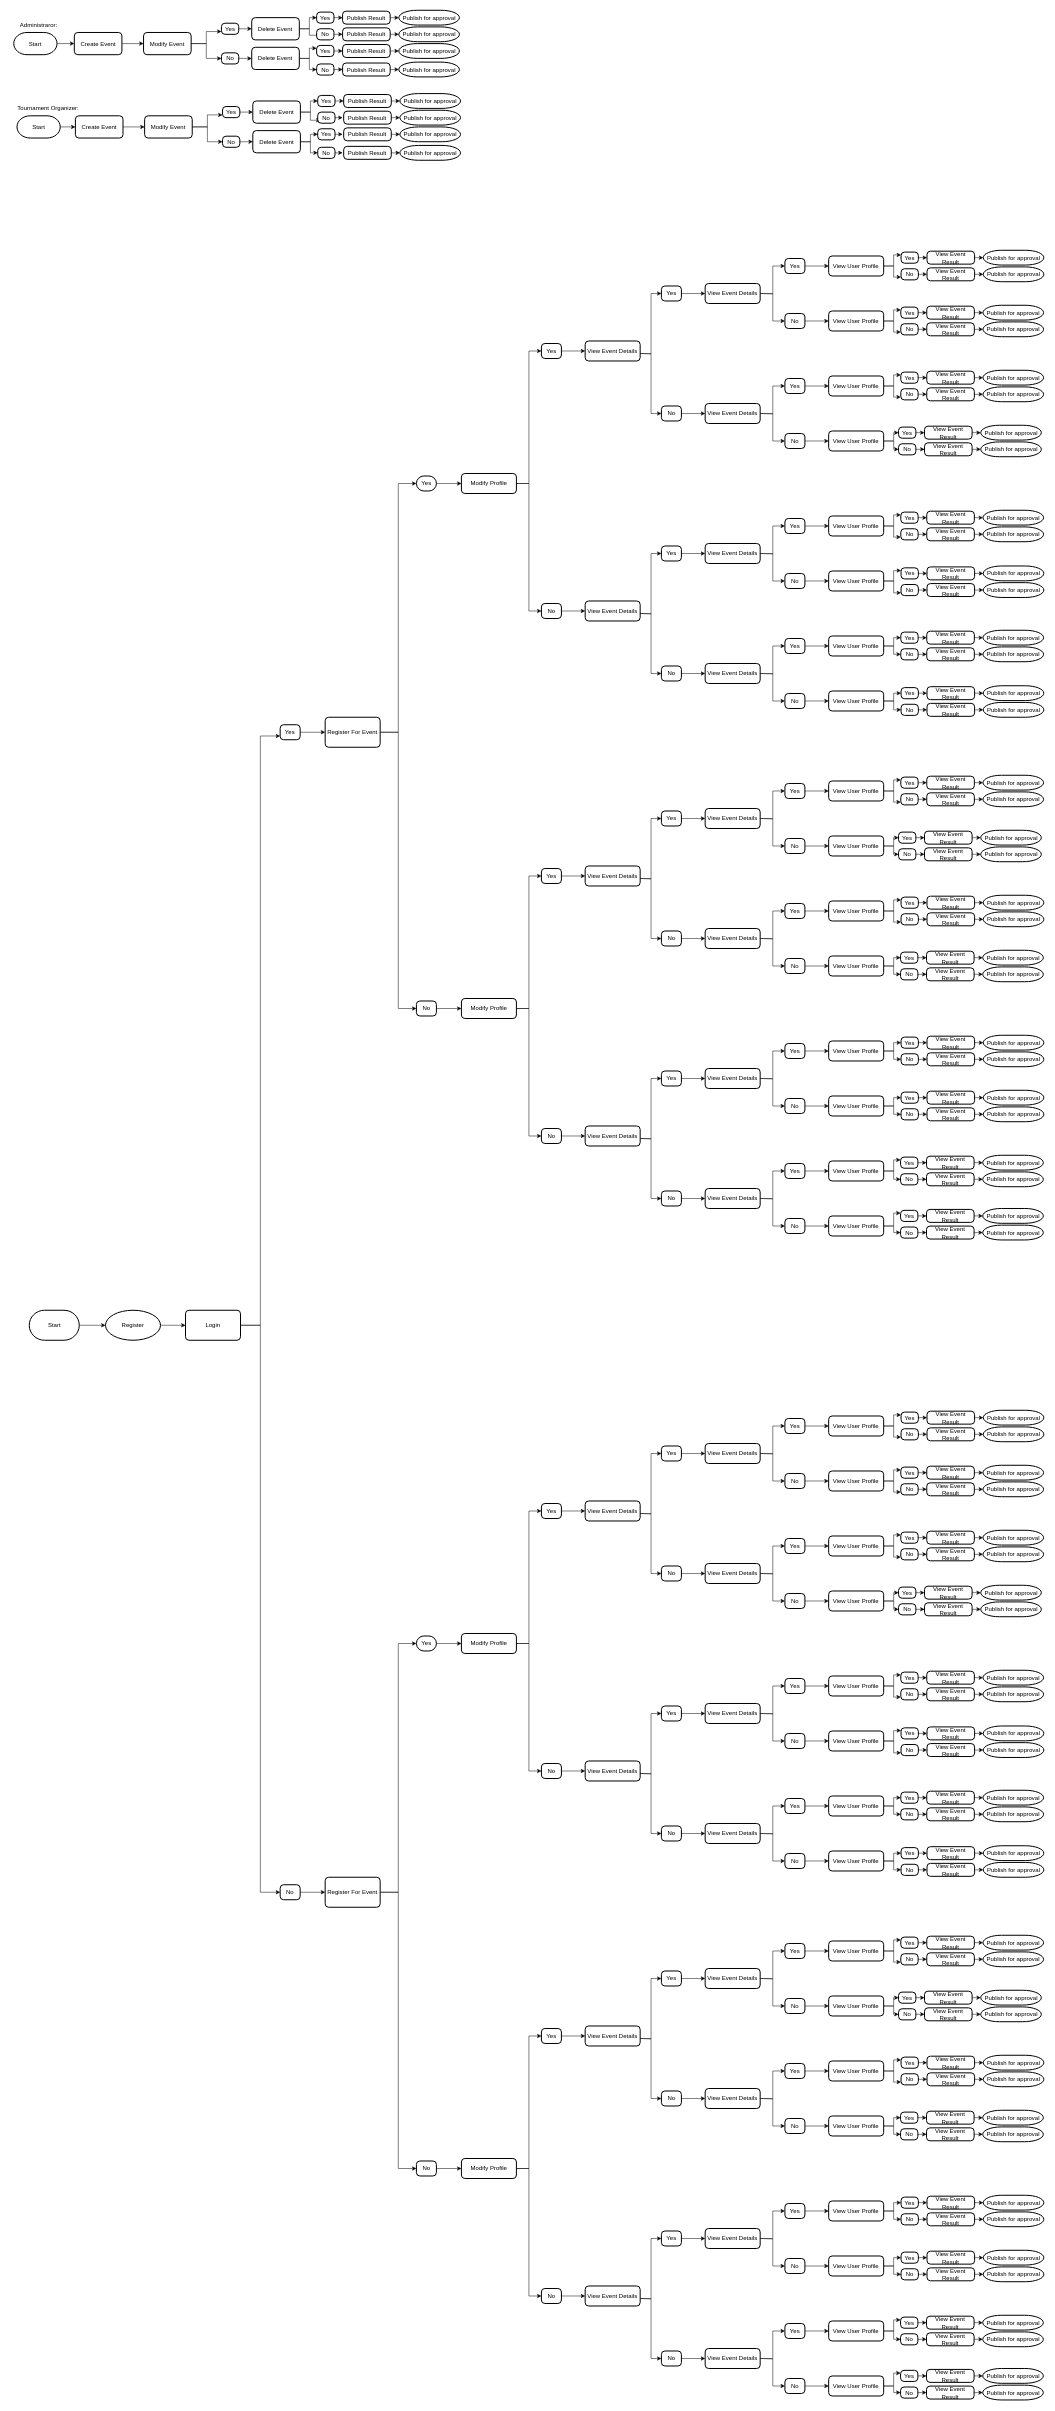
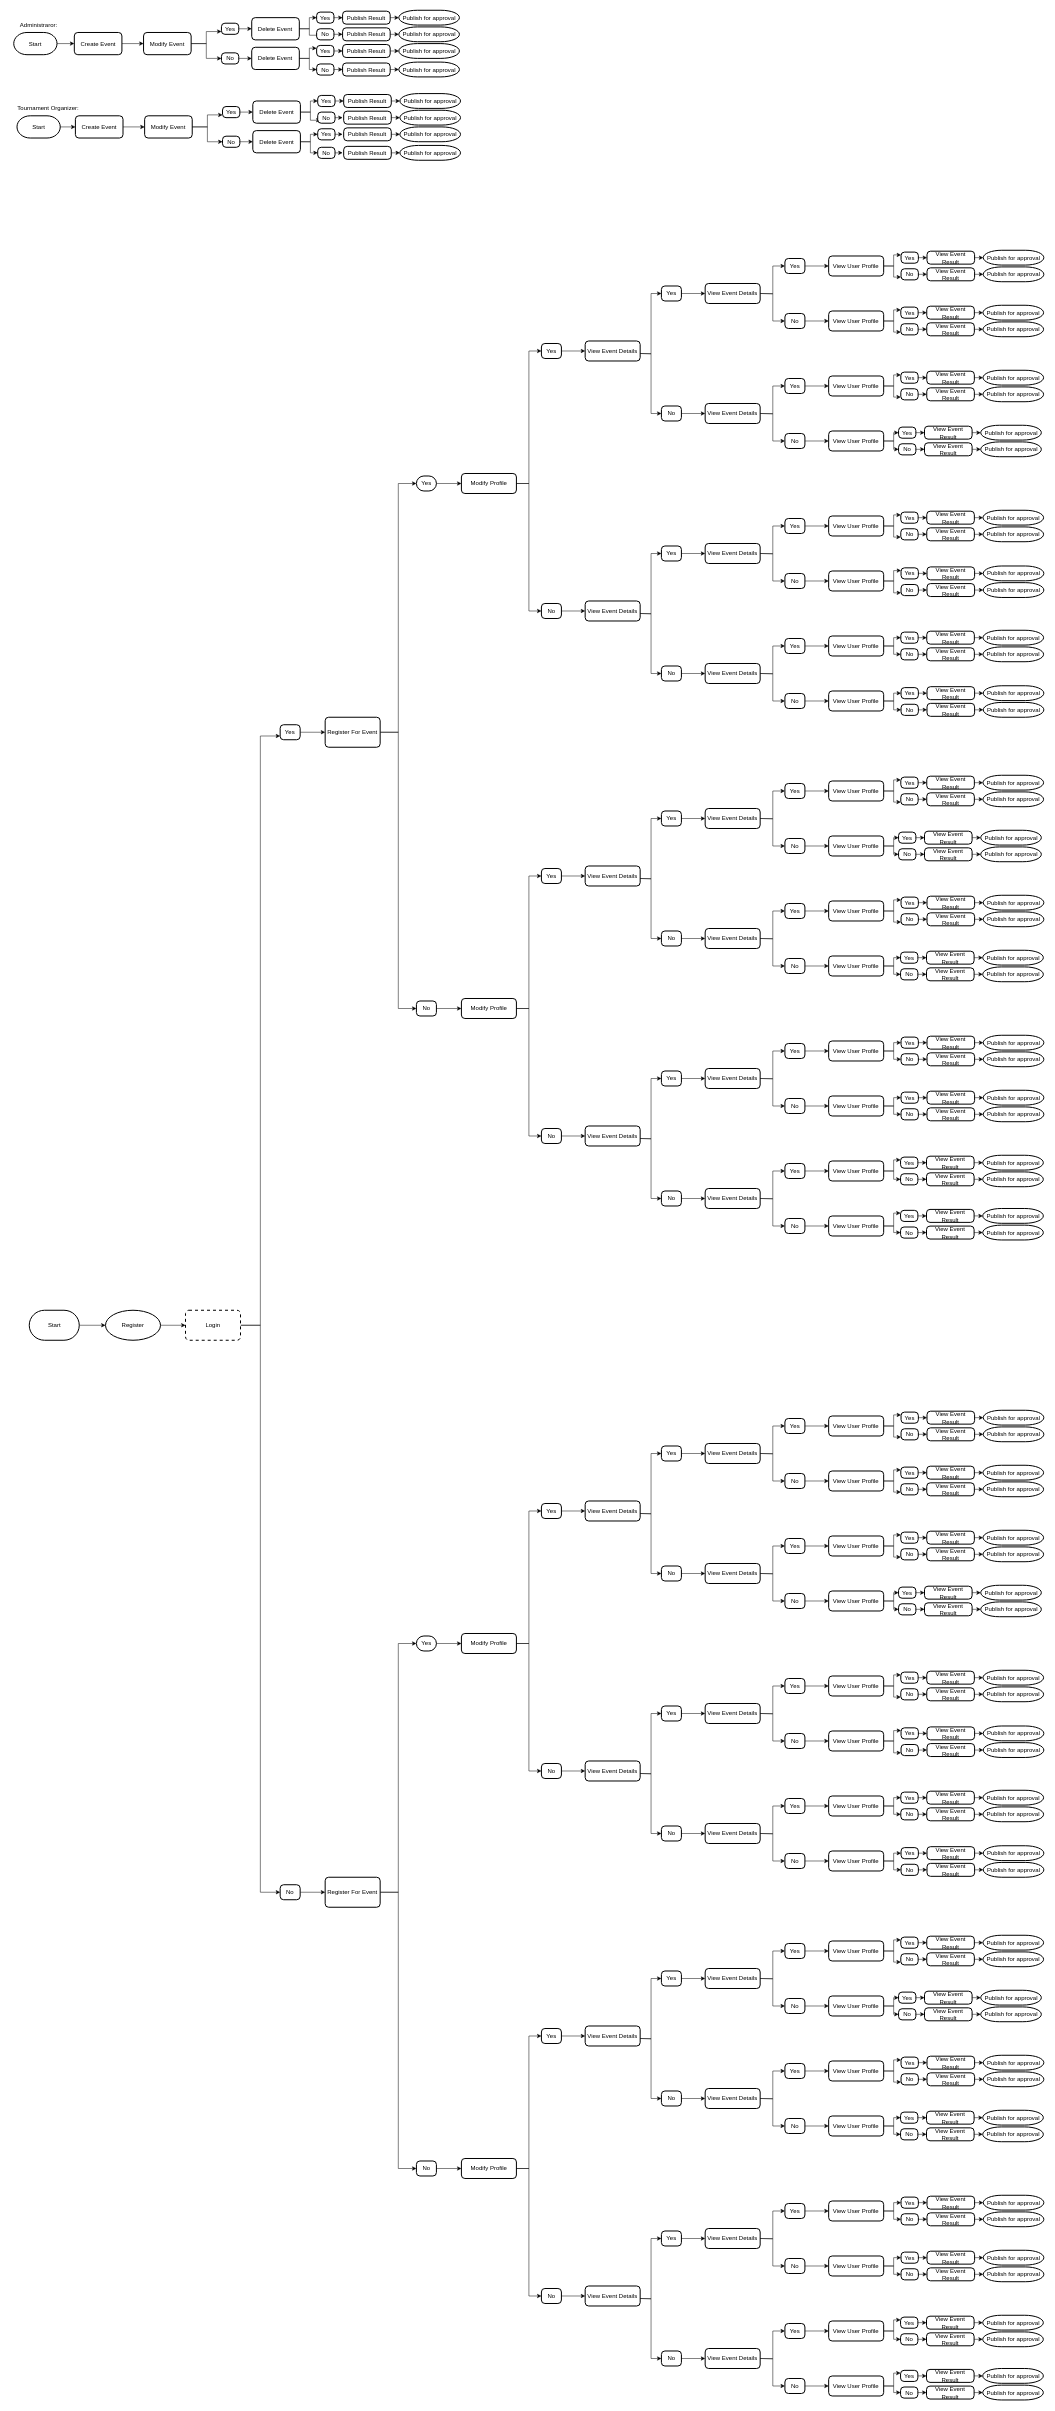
node "Login": style solid -> dashed
